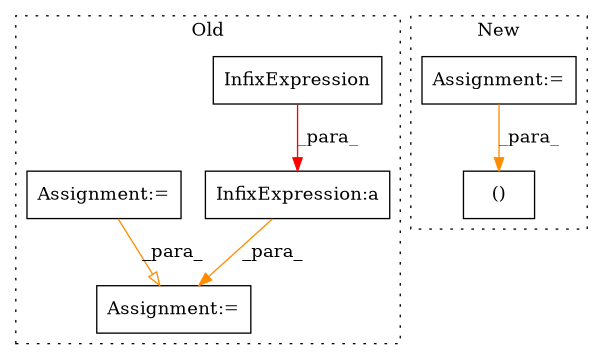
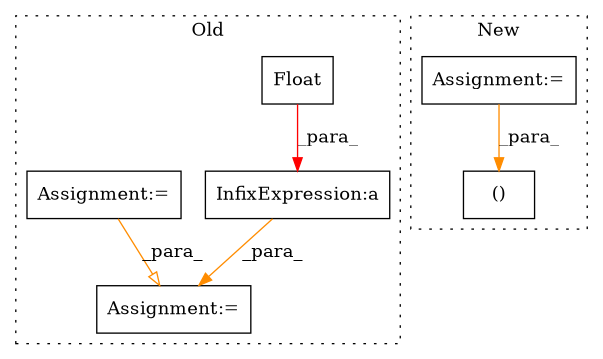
node "InfixExpression": label "InfixExpression" -> "Float"
